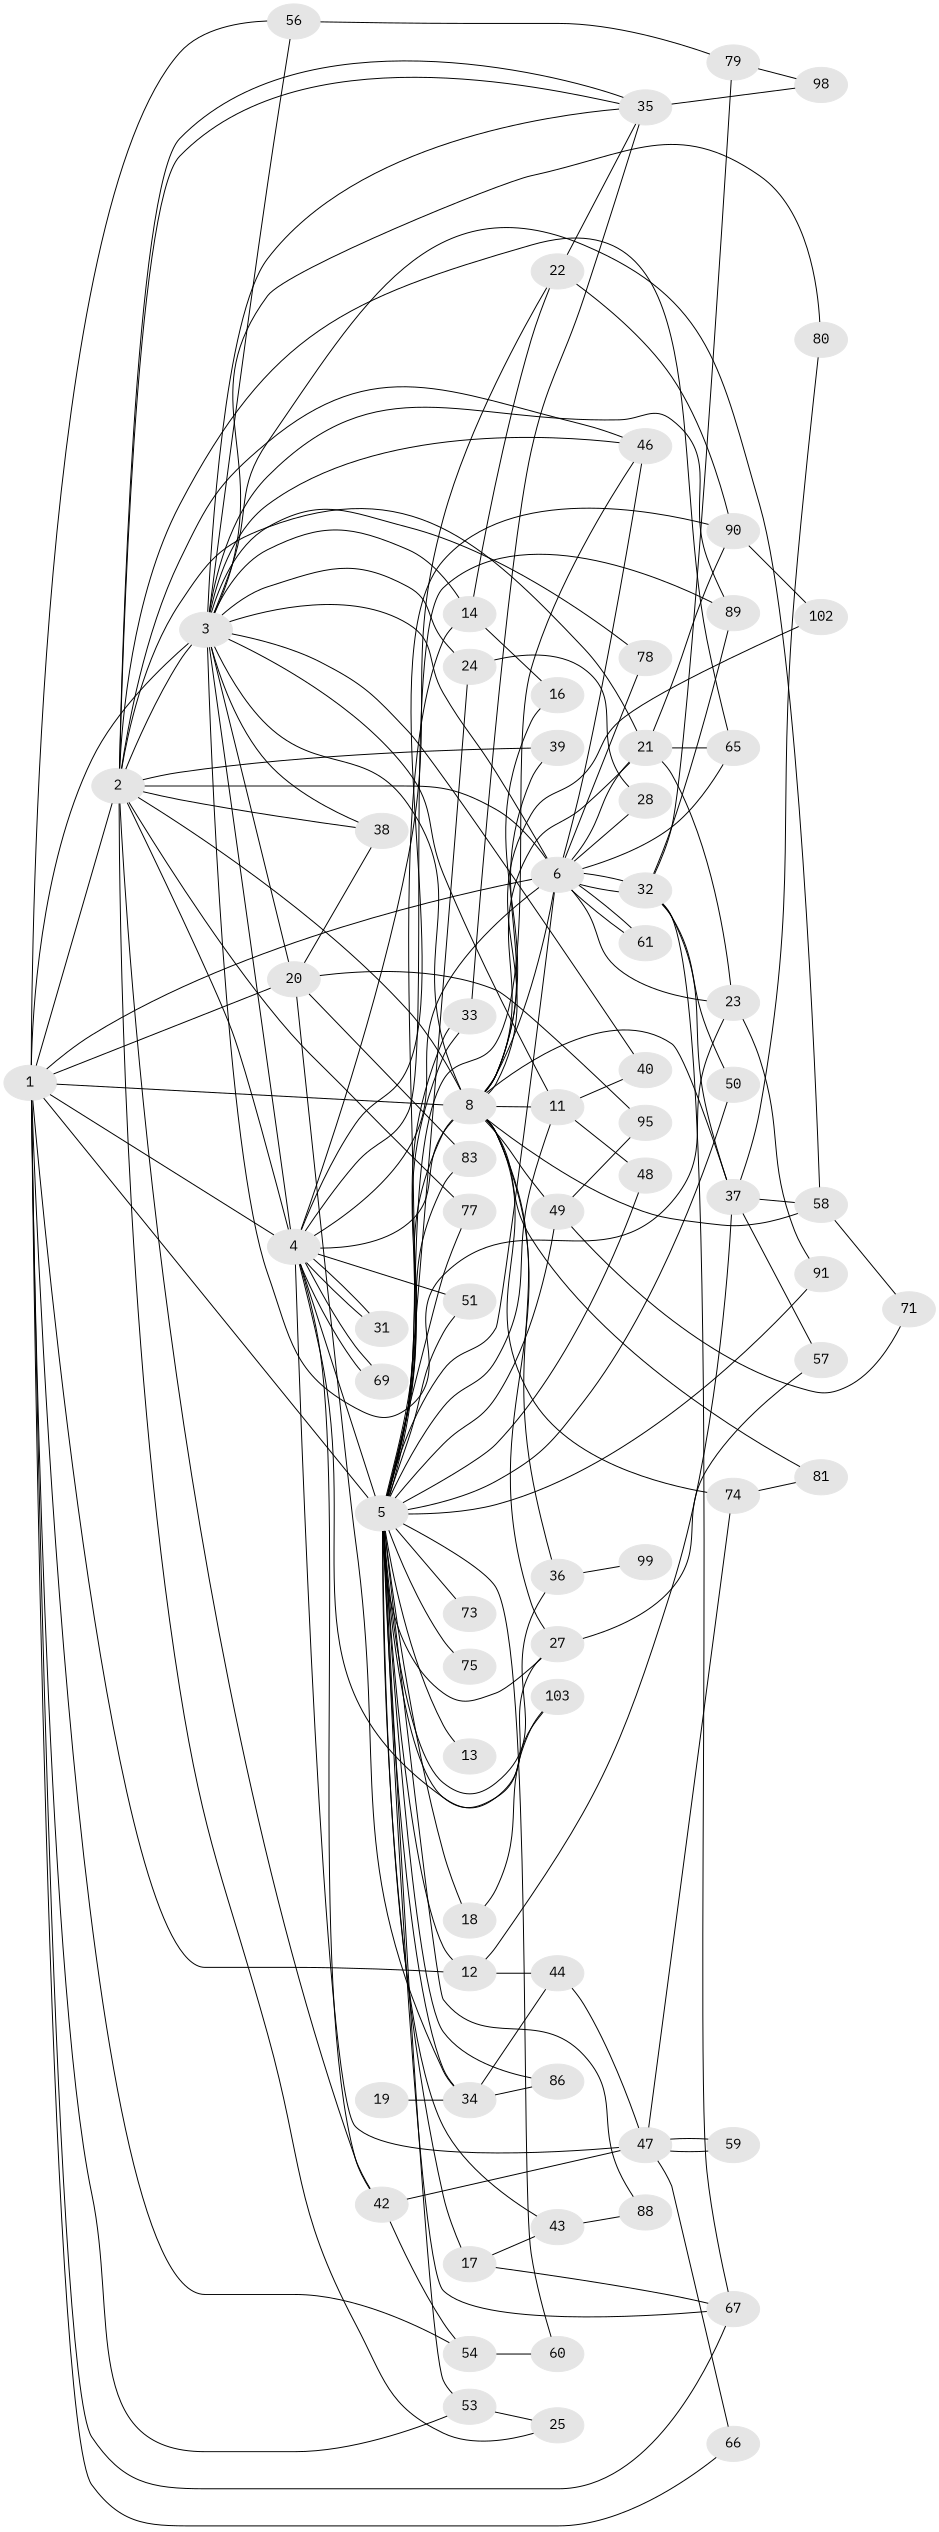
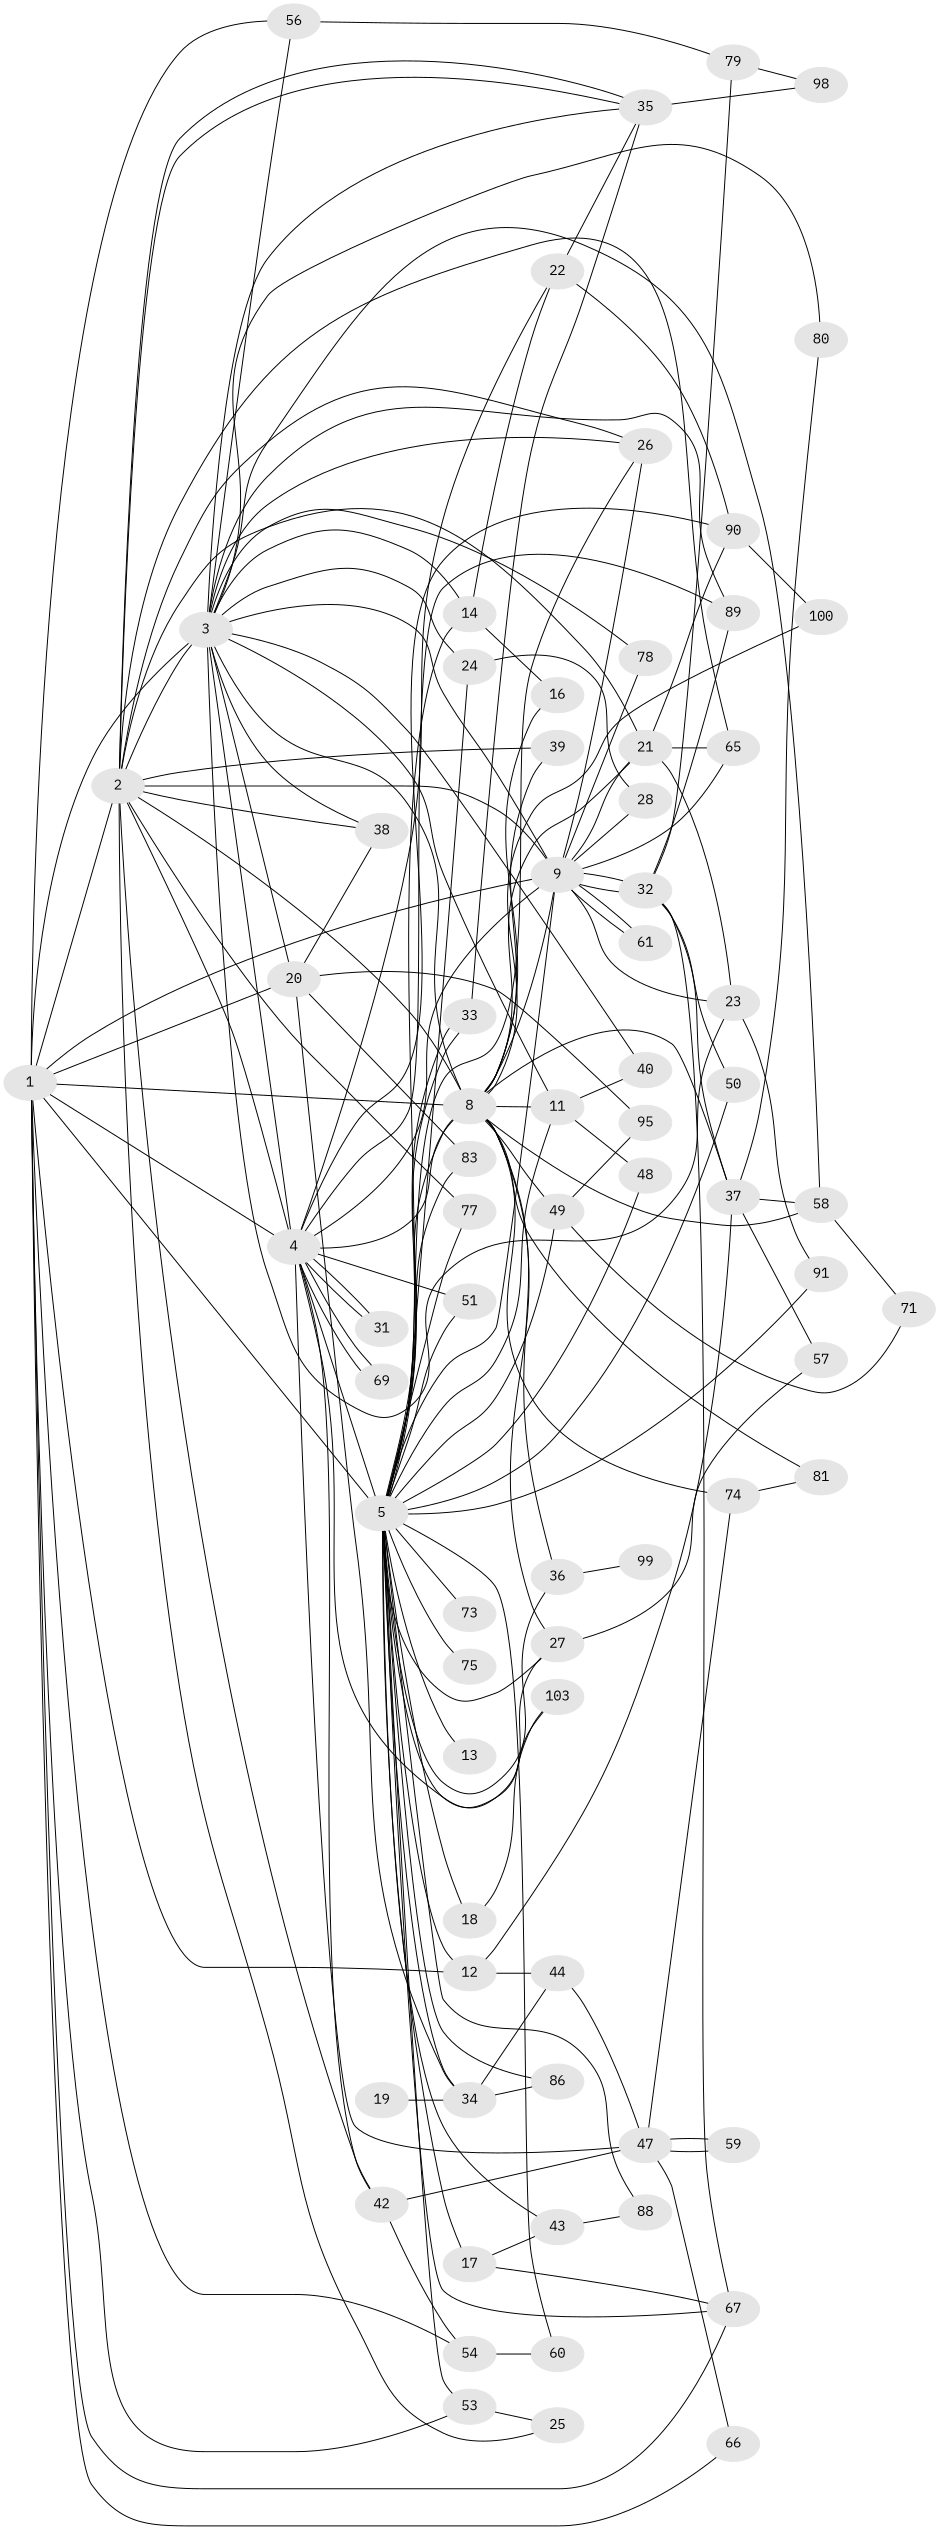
node "46": label "46" -> "26"
node "102": label "102" -> "100"
node "6": label "6" -> "9"
